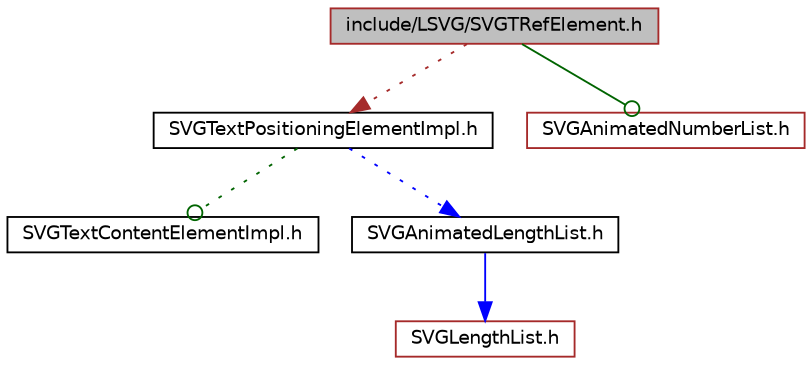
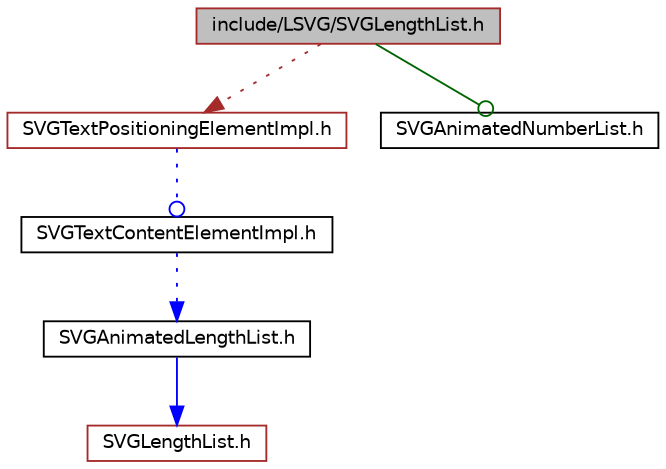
node "include/LSVG/SVGTRefElement.h": label "include/LSVG/SVGTRefElement.h" -> "include/LSVG/SVGLengthList.h"
node "SVGTextPositioningElementImpl.h": color black -> brown
node "SVGAnimatedNumberList.h": color brown -> black
edge "SVGTextPositioningElementImpl.h" -> "SVGAnimatedLengthList.h": now "SVGTextContentElementImpl.h" -> "SVGAnimatedLengthList.h"
edge "SVGTextPositioningElementImpl.h" -> "SVGTextContentElementImpl.h": color darkgreen -> blue
